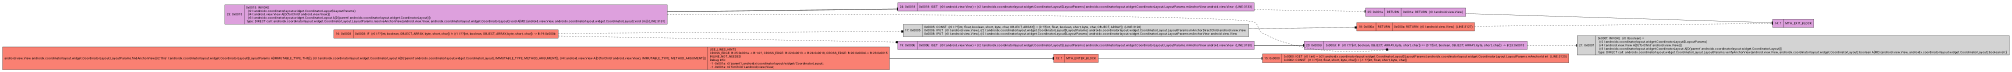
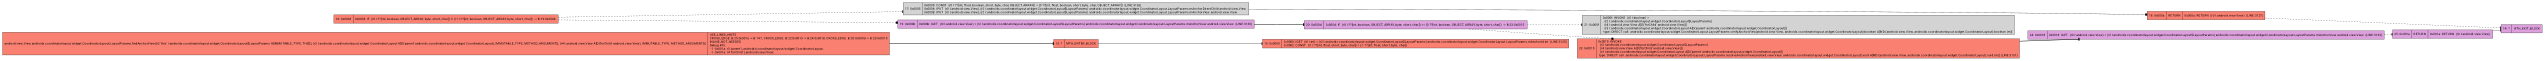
node "23: 0x0015": fillcolor plum -> salmon
edge "23: 0x0015" -> "20: 0x000d": reversed
edge "16: 0x0003" -> "17: 0x0005": arrowhead box -> tee
